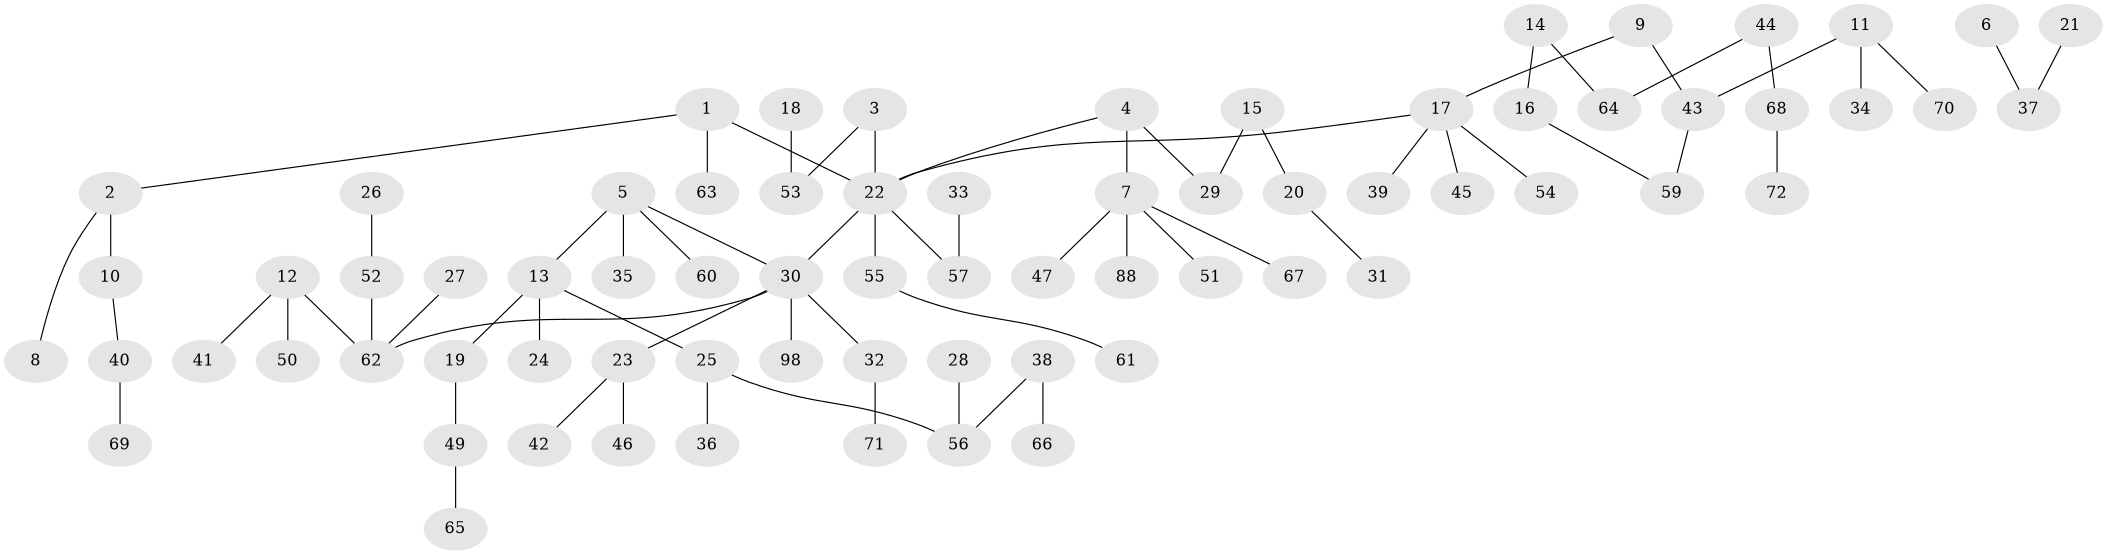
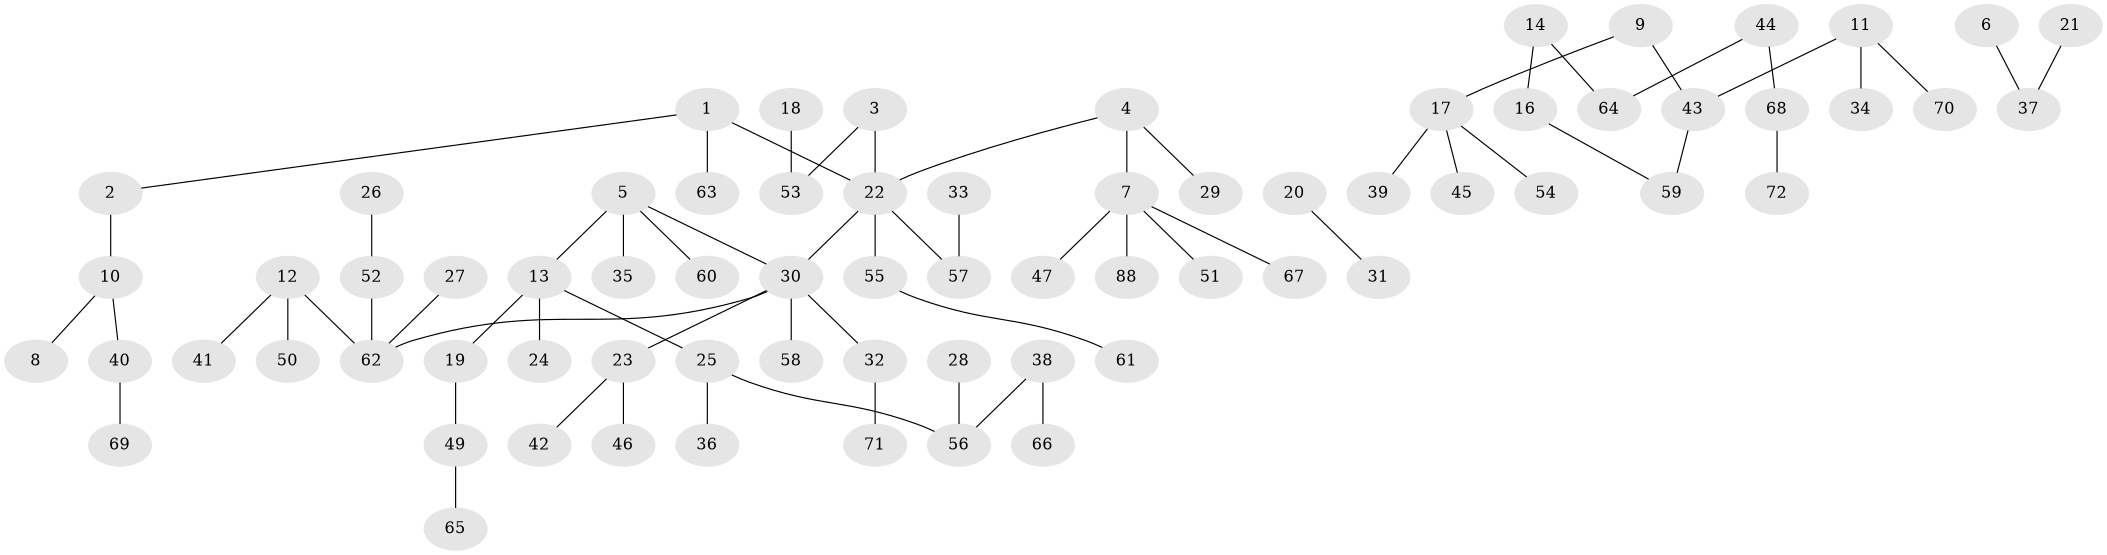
node "15": removed
edge "17" -- "22": removed
edge "2" -- "8": now "10" -- "8"
node "98": label "98" -> "58"
